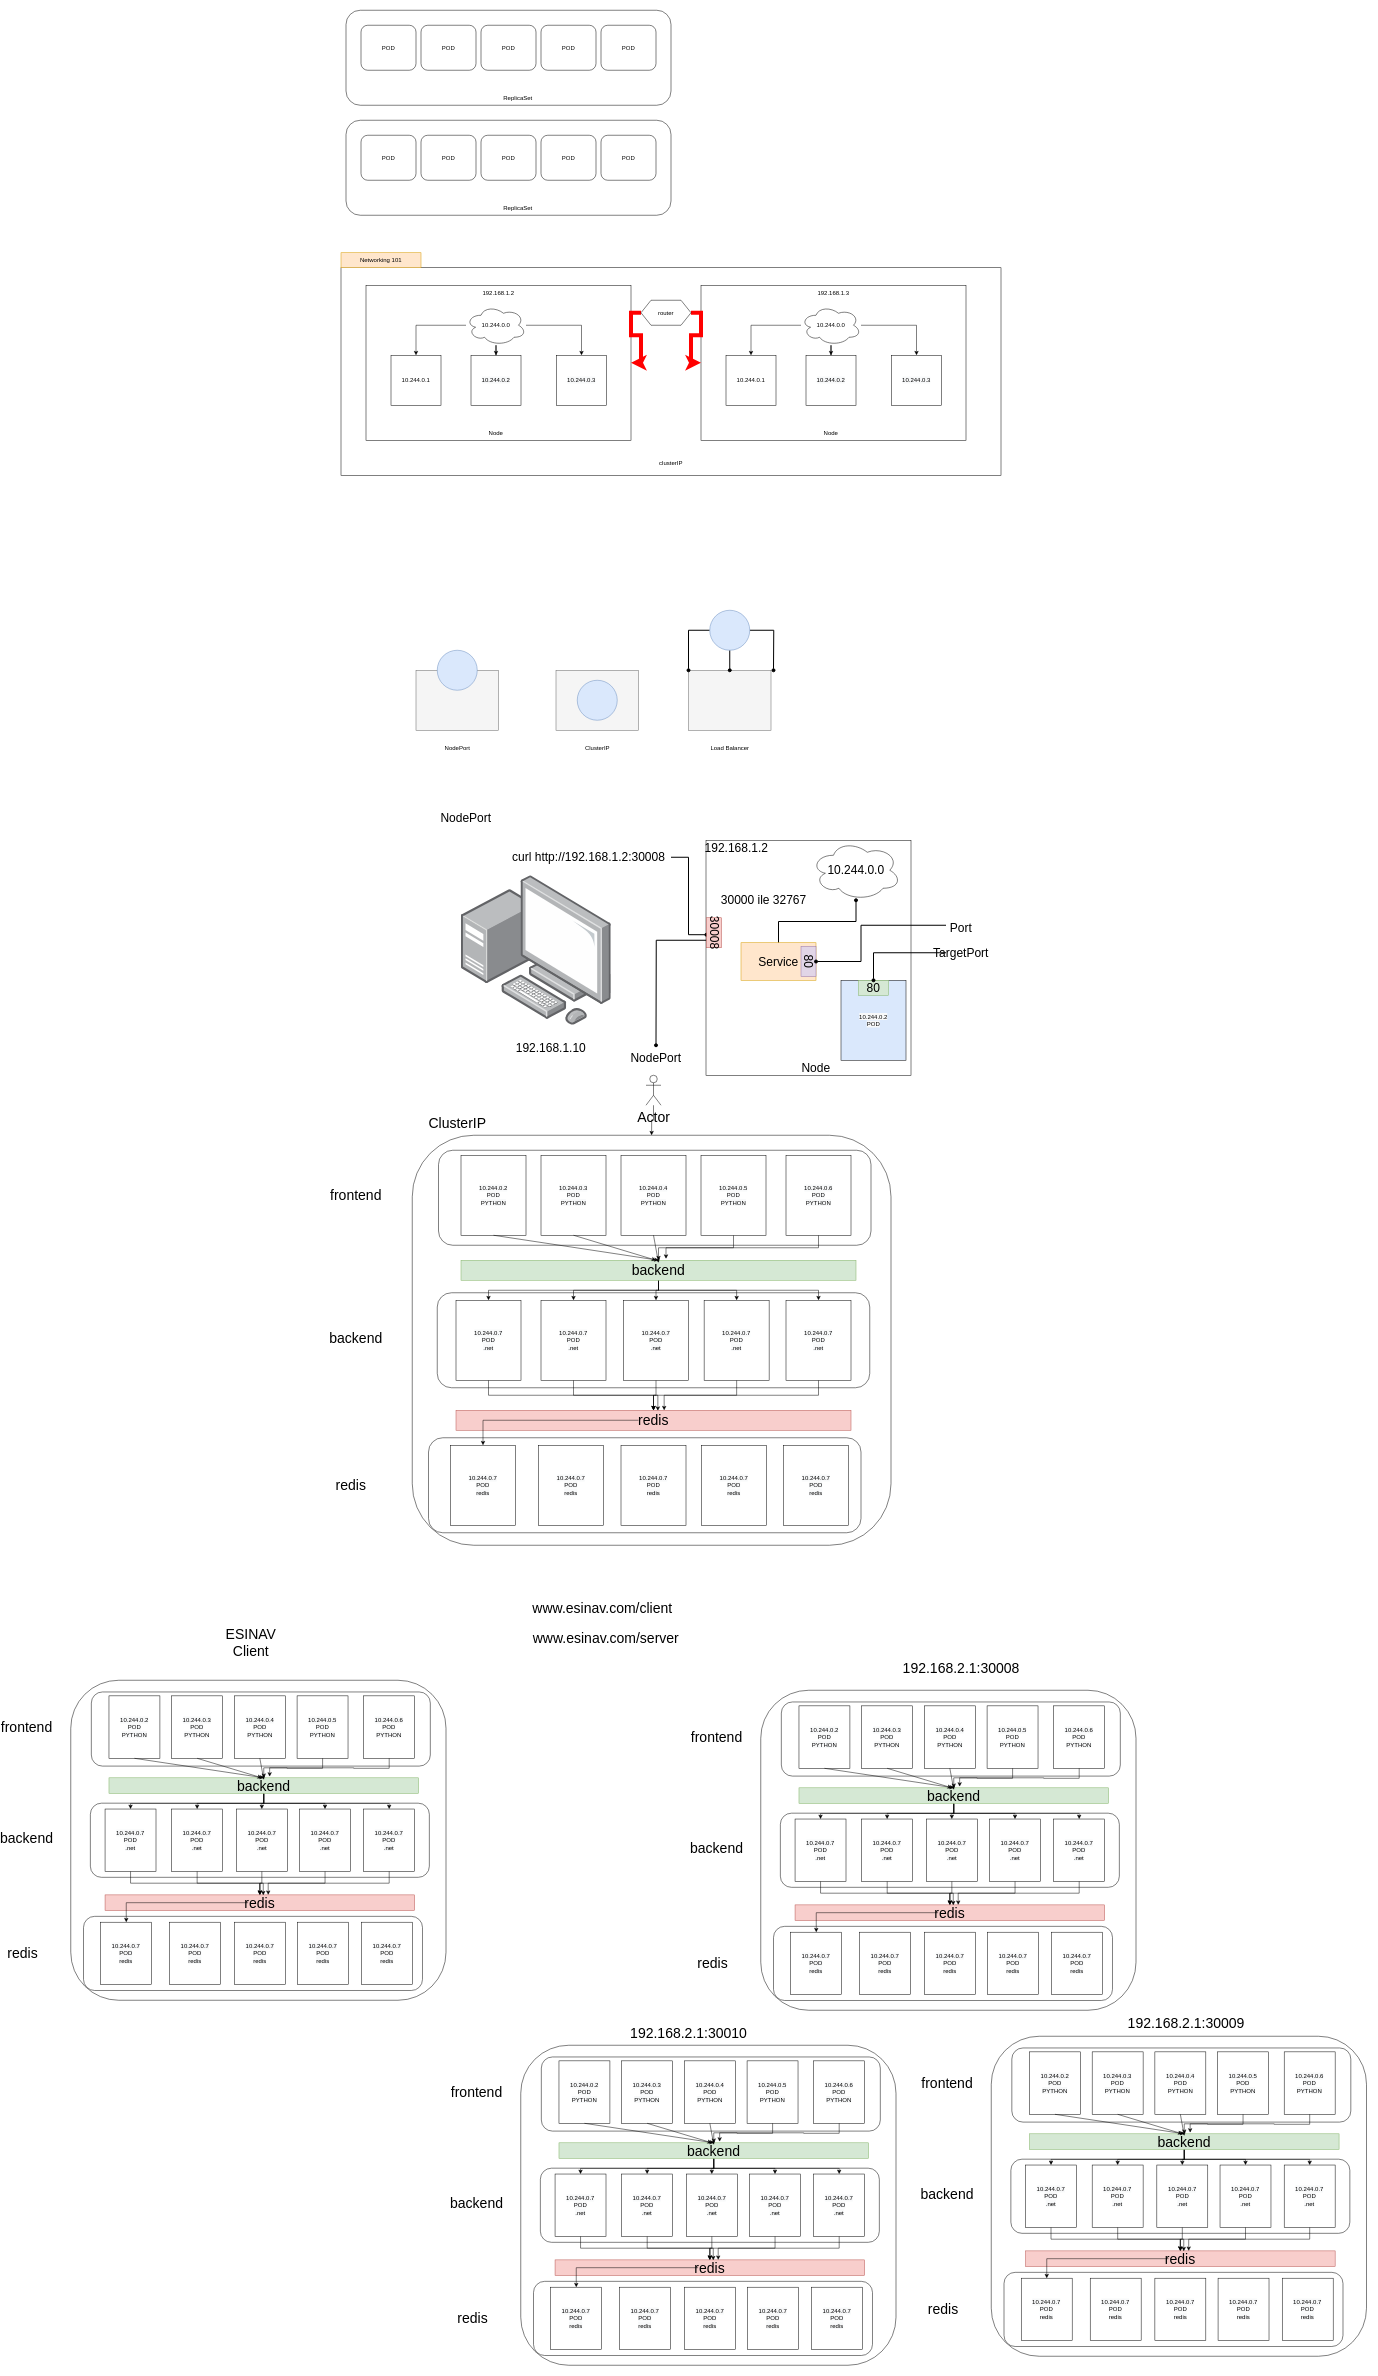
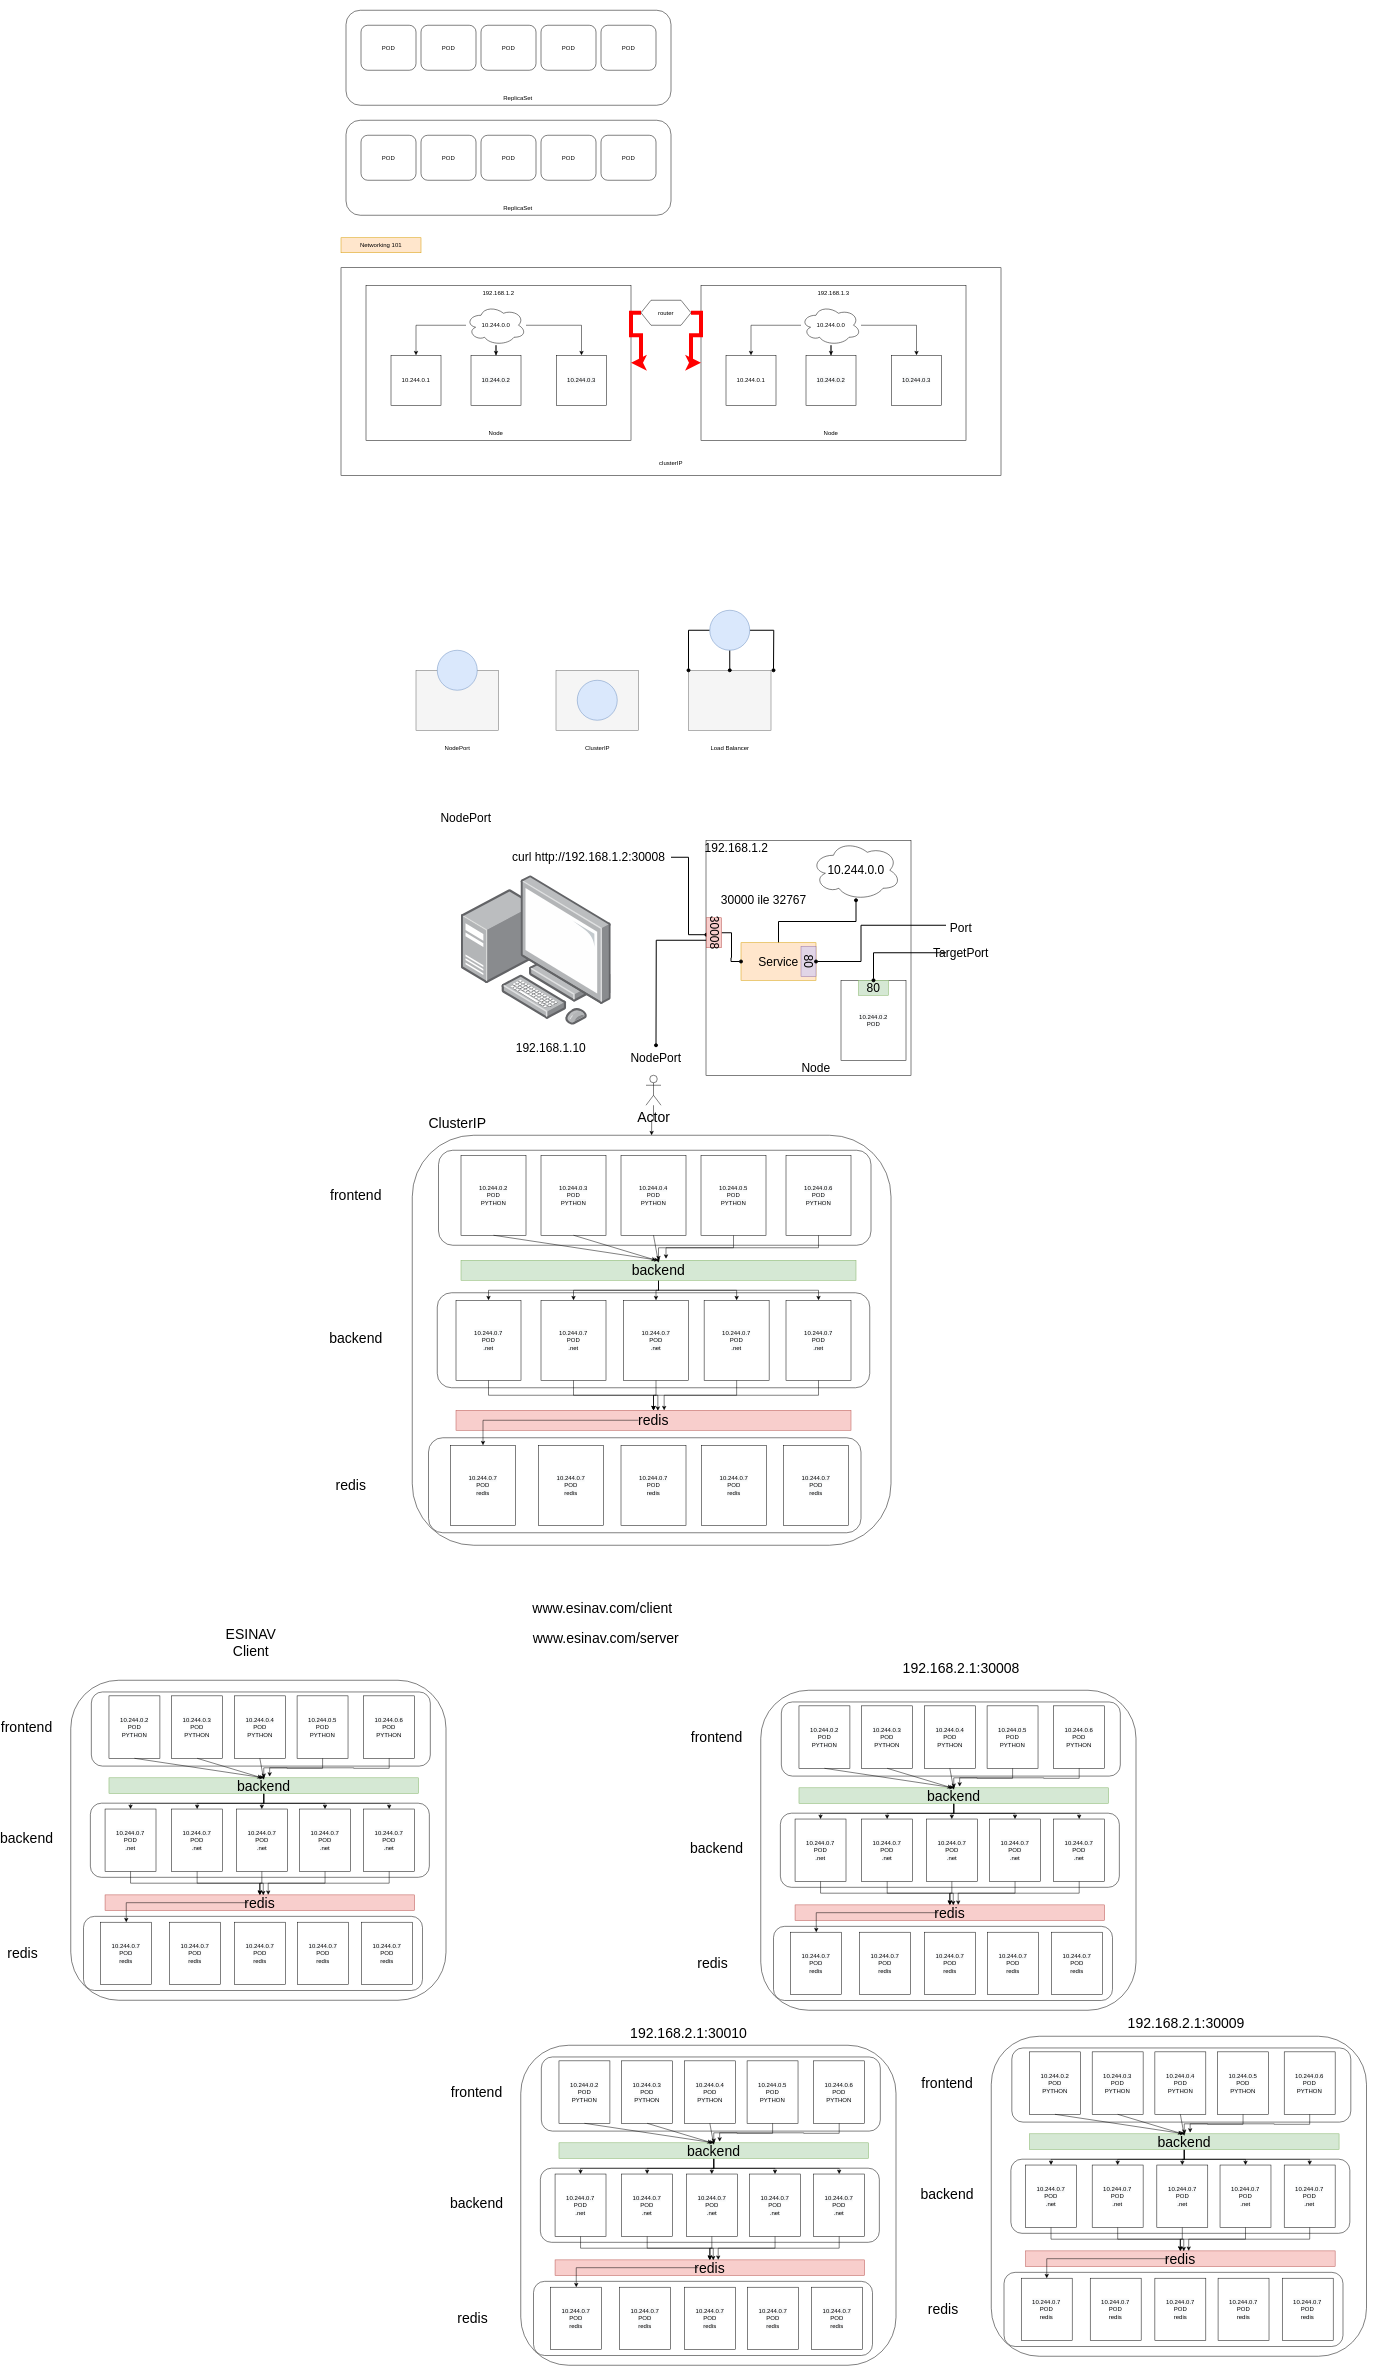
node "Networking 101": moved (381, 260) -> (381, 245)
edge "30008" -> "Service": added
node "10.244.0.2 POD": fillcolor #dae8fc -> #ffffff
